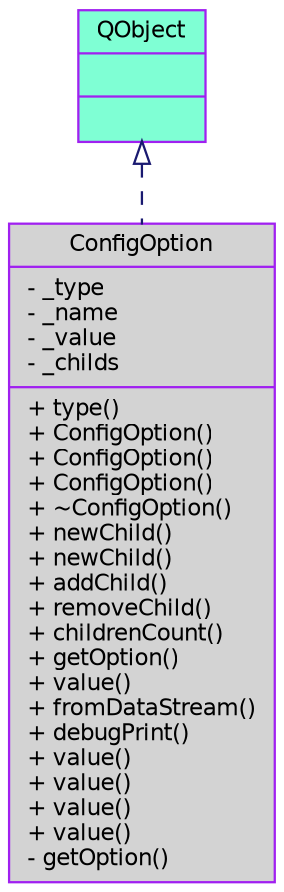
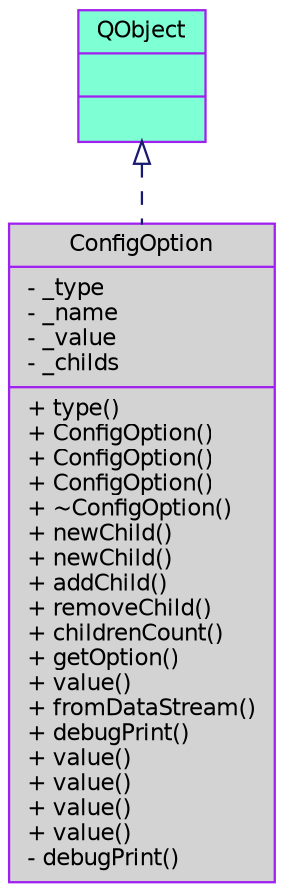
node "ConfigOption": text "- getOption()" -> "- debugPrint()"
